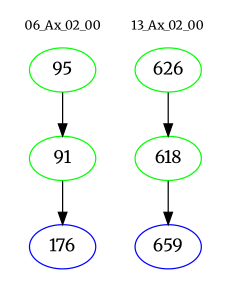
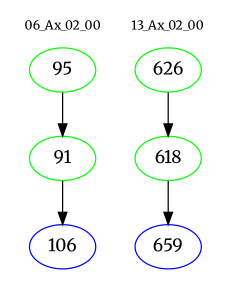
node "176": label "176" -> "106"
